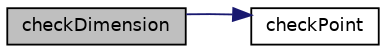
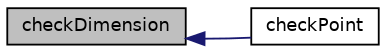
edge "checkDimension" -> "checkPoint": reversed
